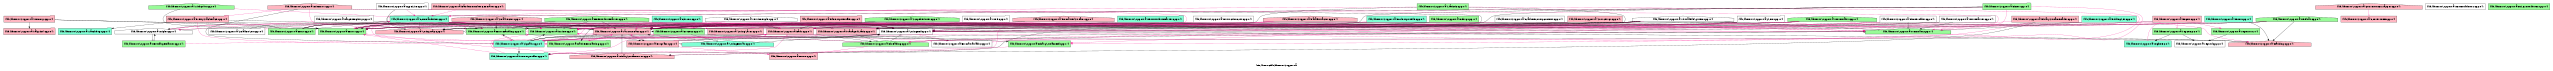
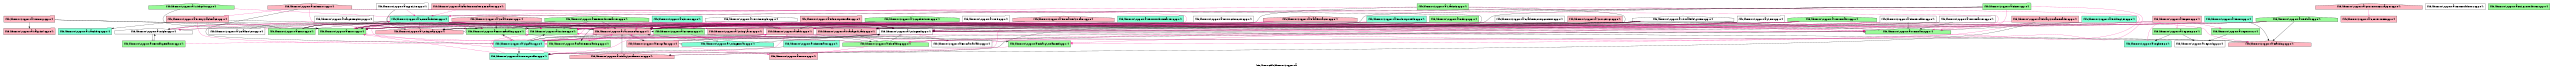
edge "{lib/libLLVMSupport.a(Signals.cpp.o)}" -> "{lib/libLLVMSupport.a(Program.cpp.o)}": removed
node "{lib/libLLVMSupport.a(LineIterator.cpp.o)}": added
